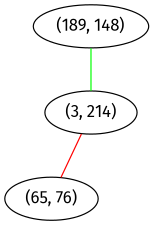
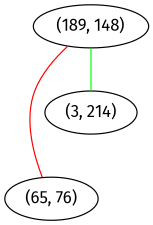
edge "(3, 214)" -- "(65, 76)": now "(189, 148)" -- "(65, 76)"
